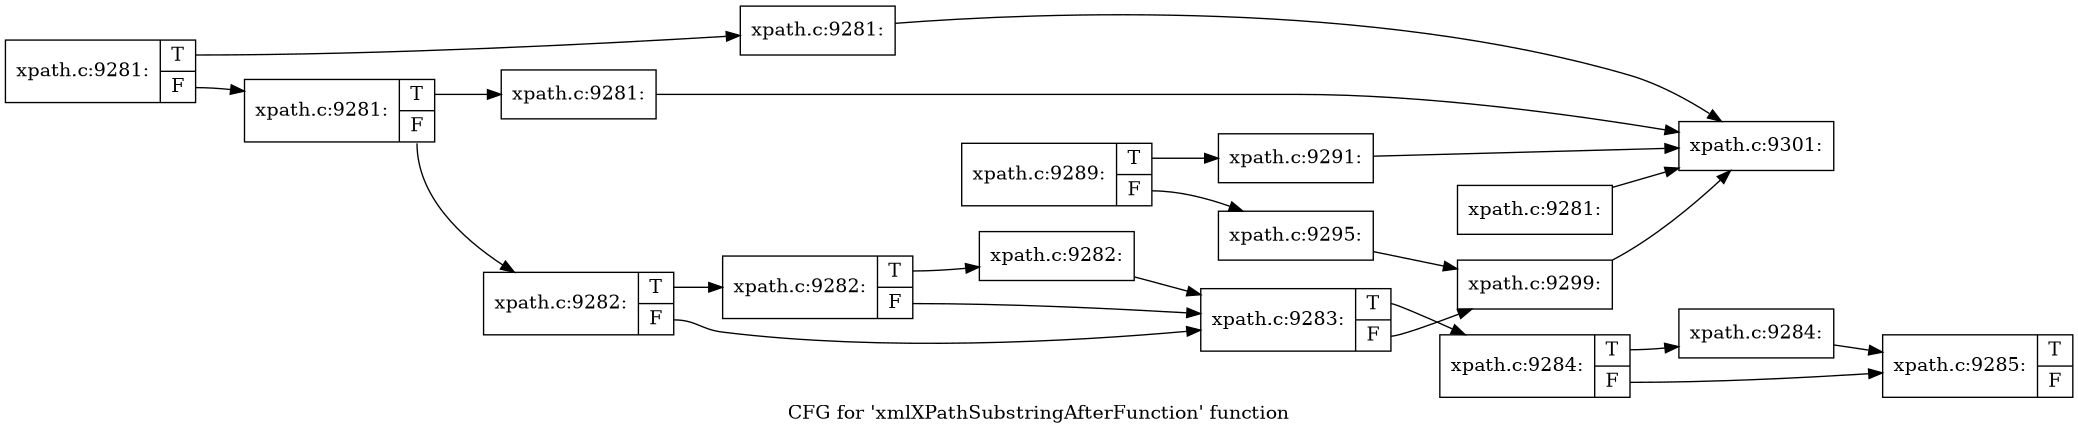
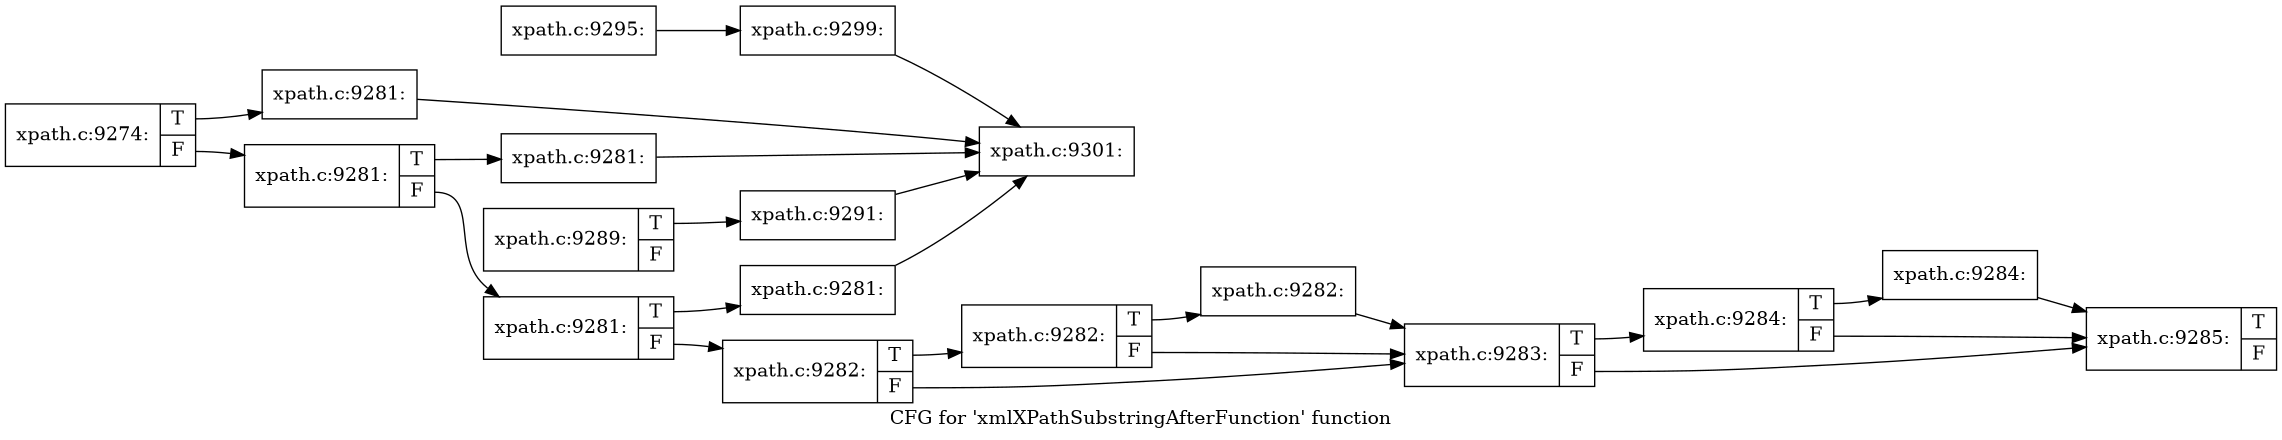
node "xpath.c:9274:": added
edge "xpath.c:9289:" -> "xpath.c:9295:": removed
edge "xpath.c:9283:" -> "xpath.c:9299:": now "xpath.c:9283:" -> "xpath.c:9285:"
